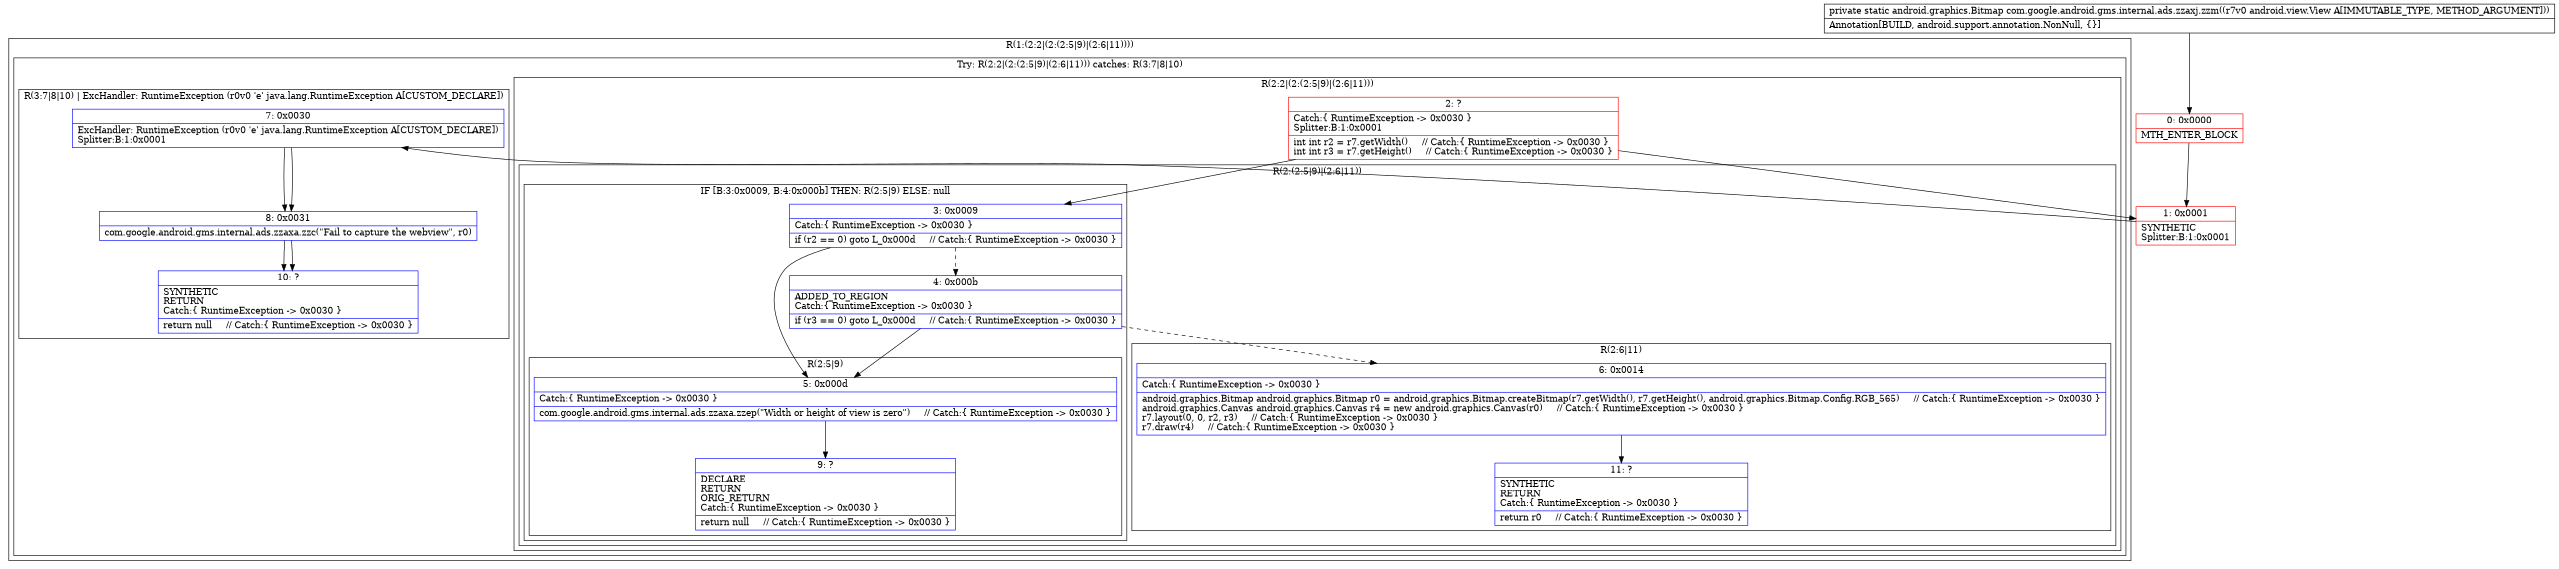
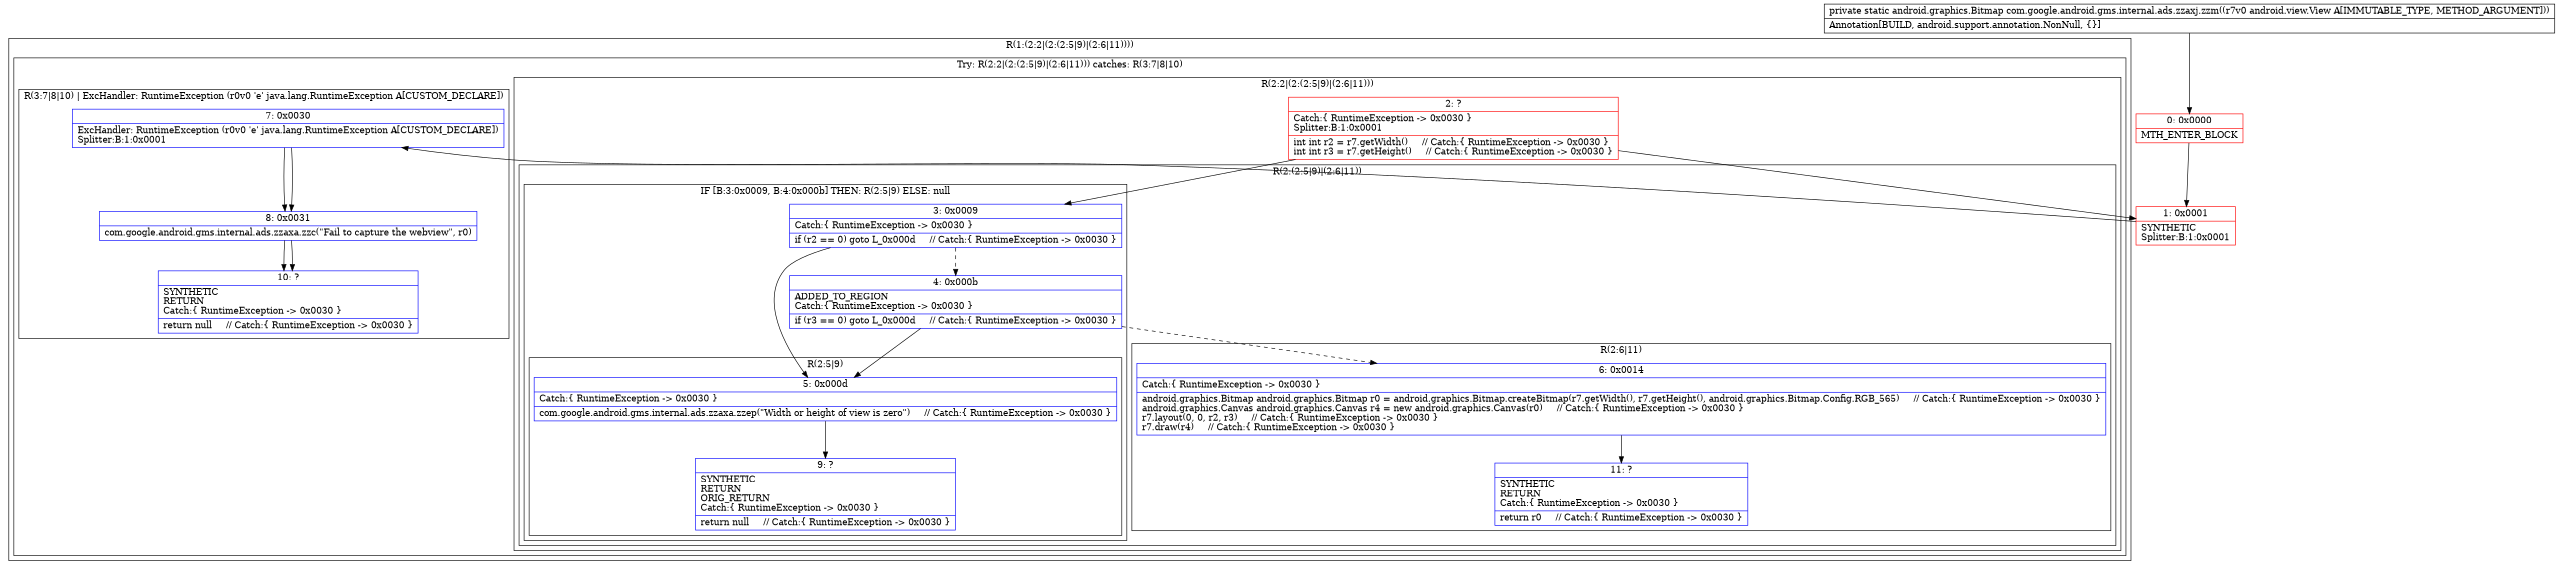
node "9: ?": text "DECLARE" -> "SYNTHETIC"
